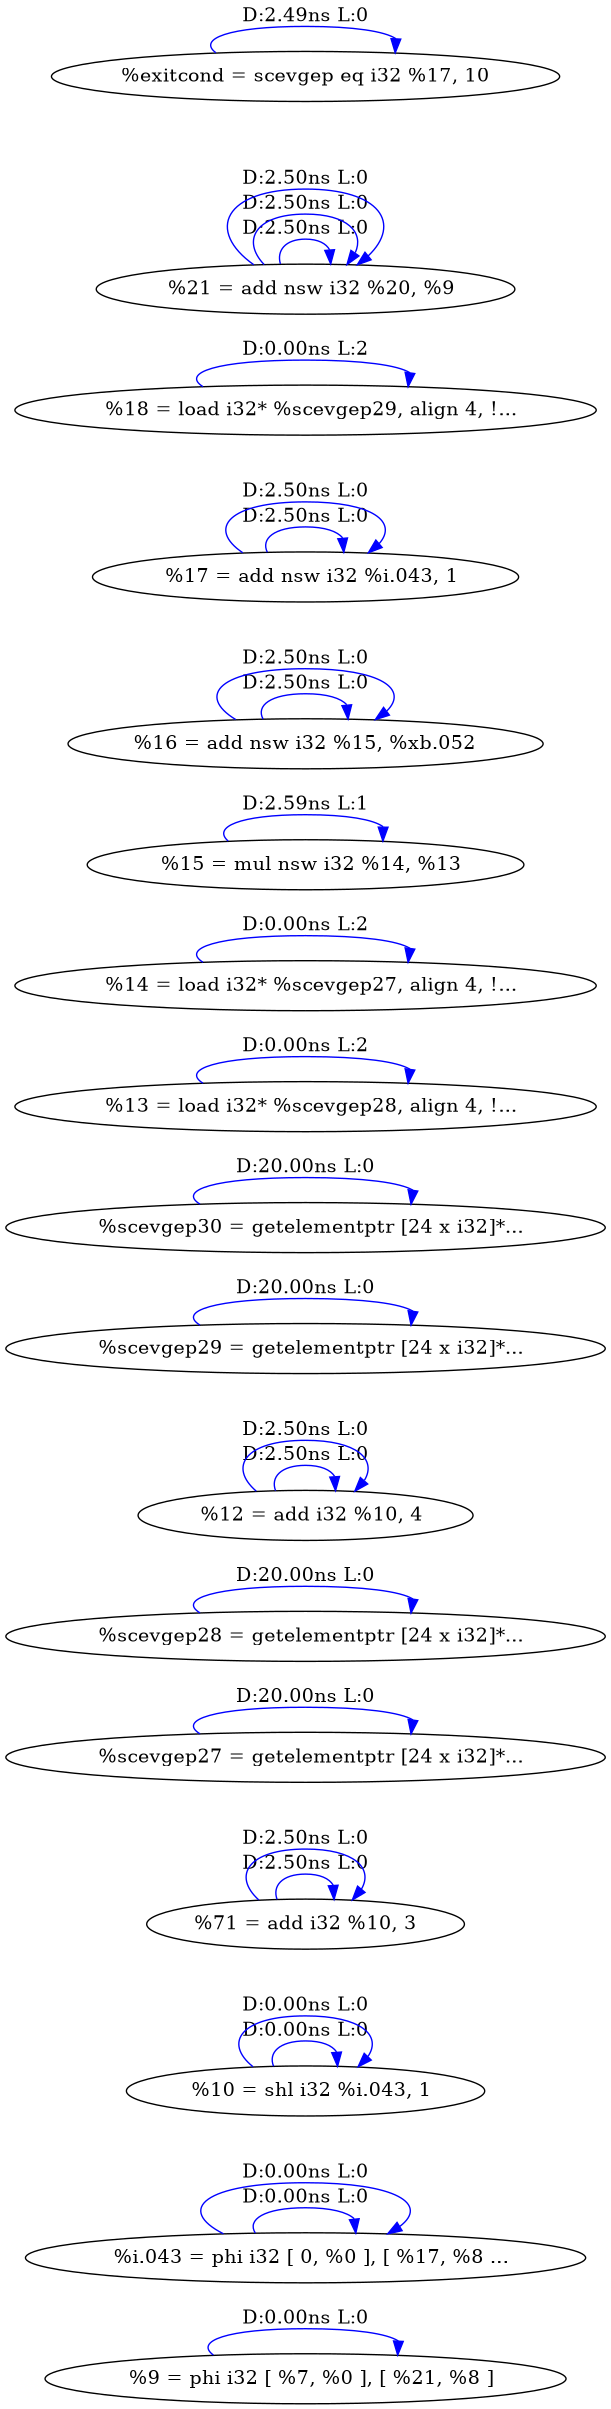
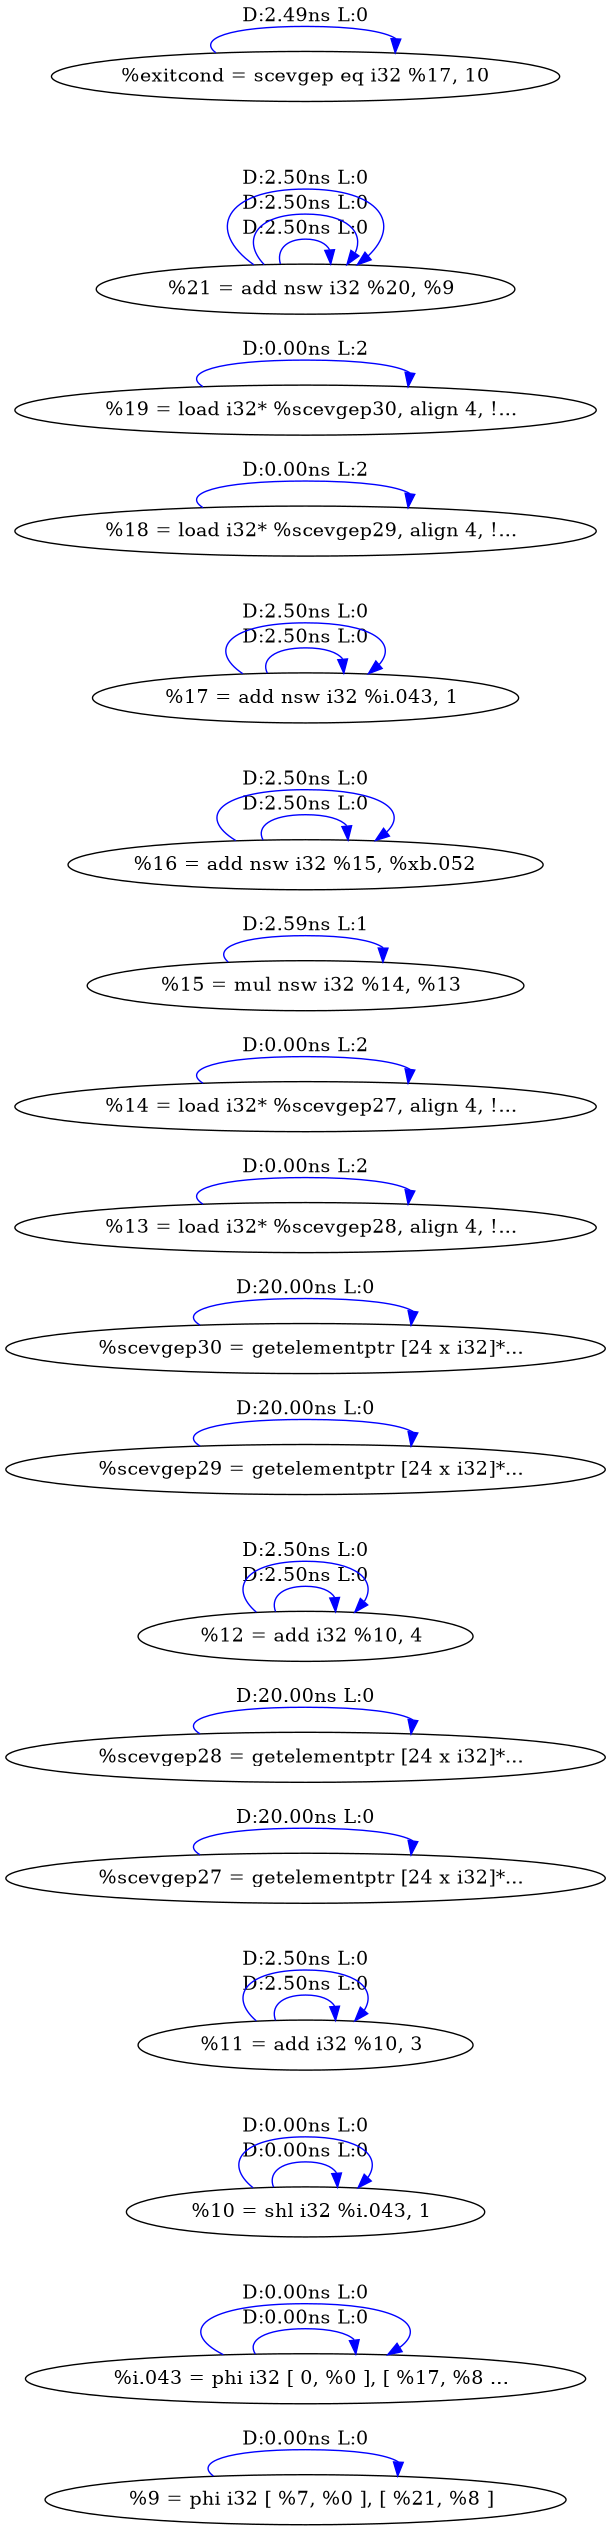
node "%19 = load i32* %scevgep30, align 4, !...": added
node "%71 = add i32 %10, 3": label "%71 = add i32 %10, 3" -> "%11 = add i32 %10, 3"
